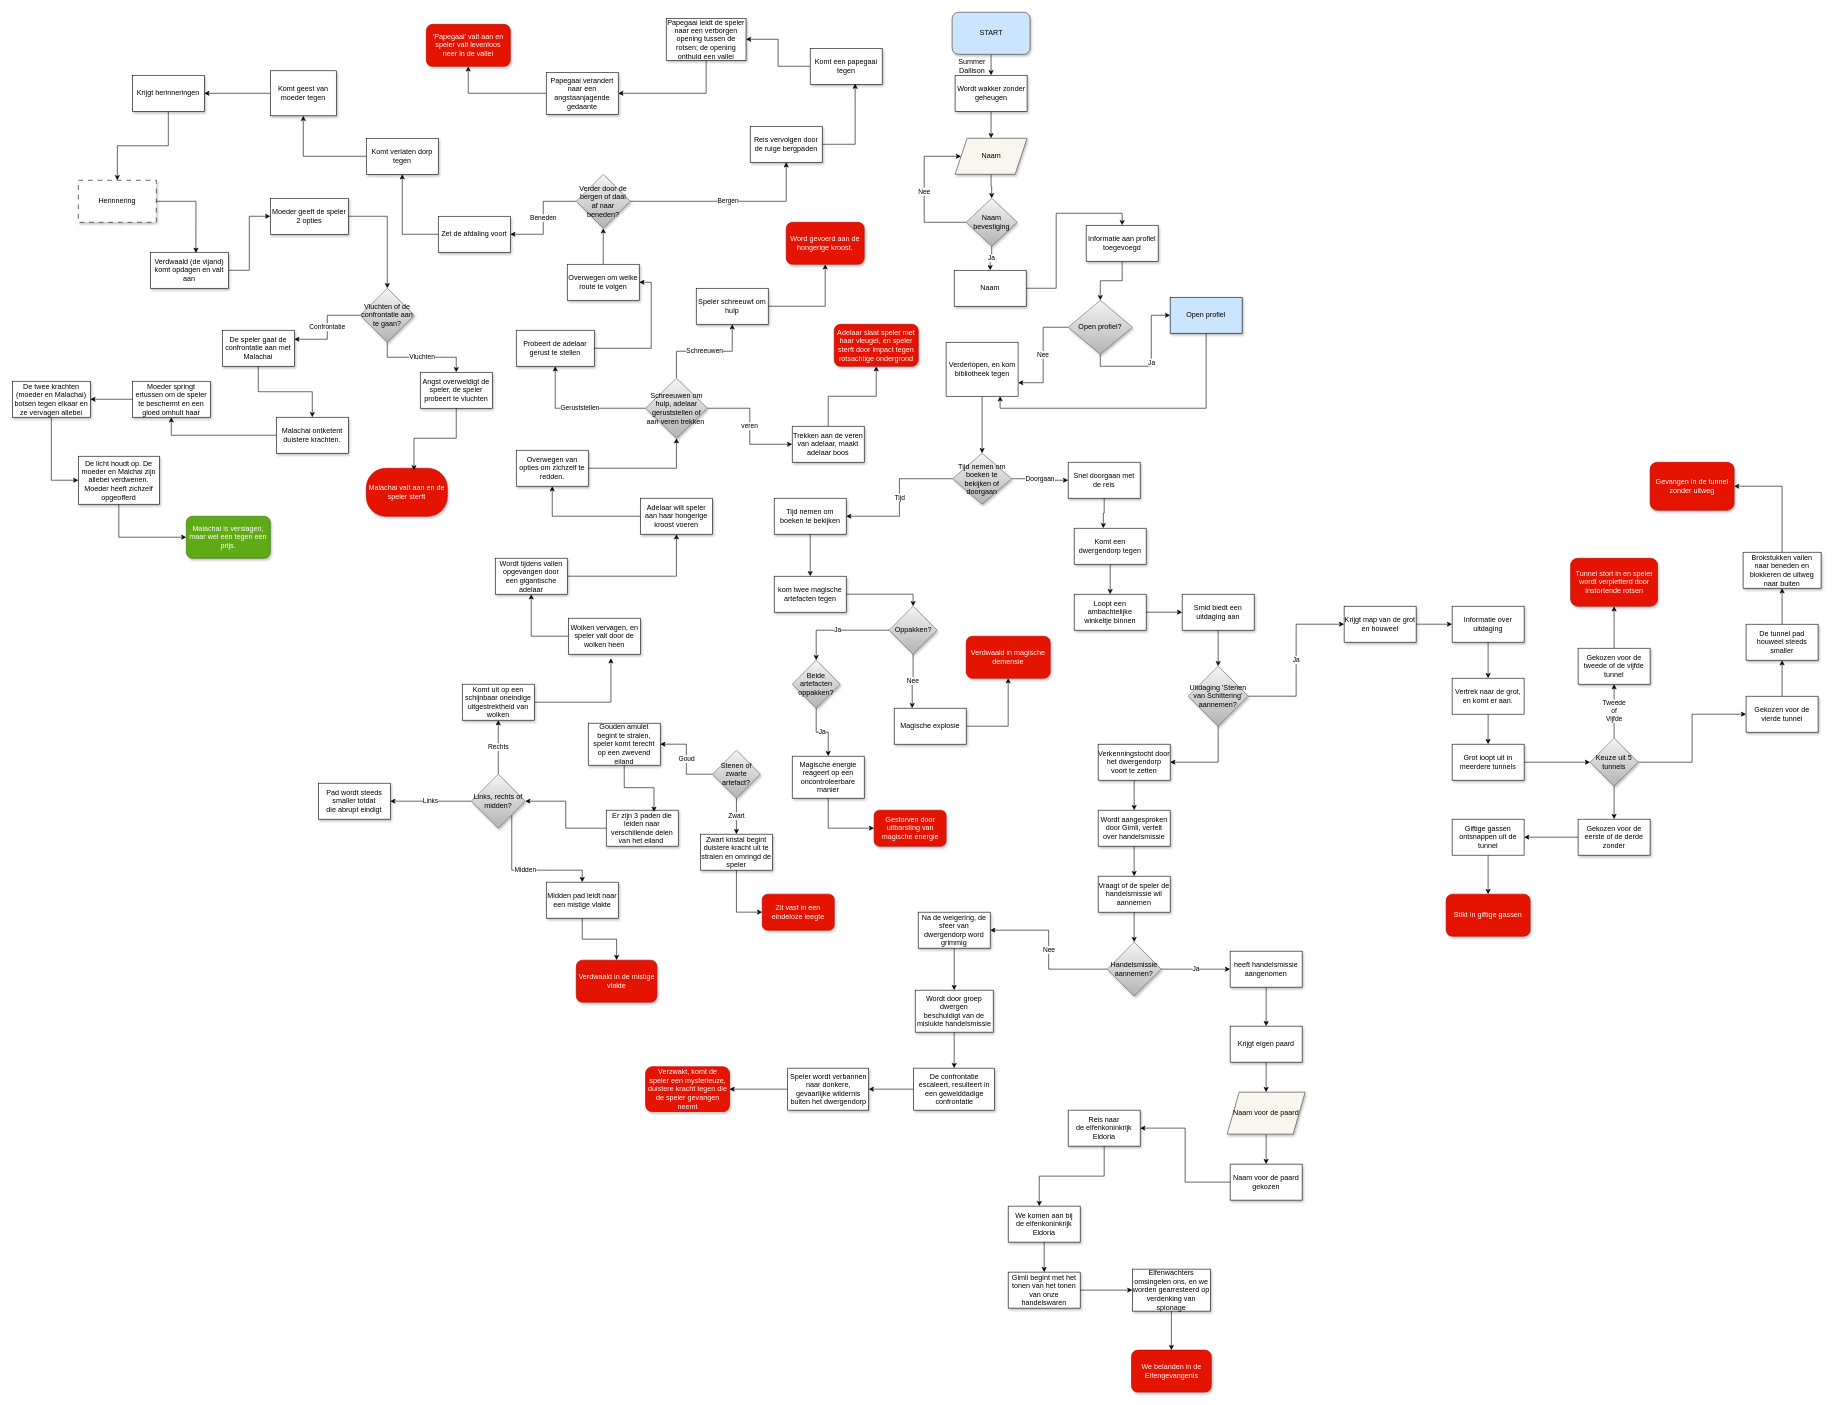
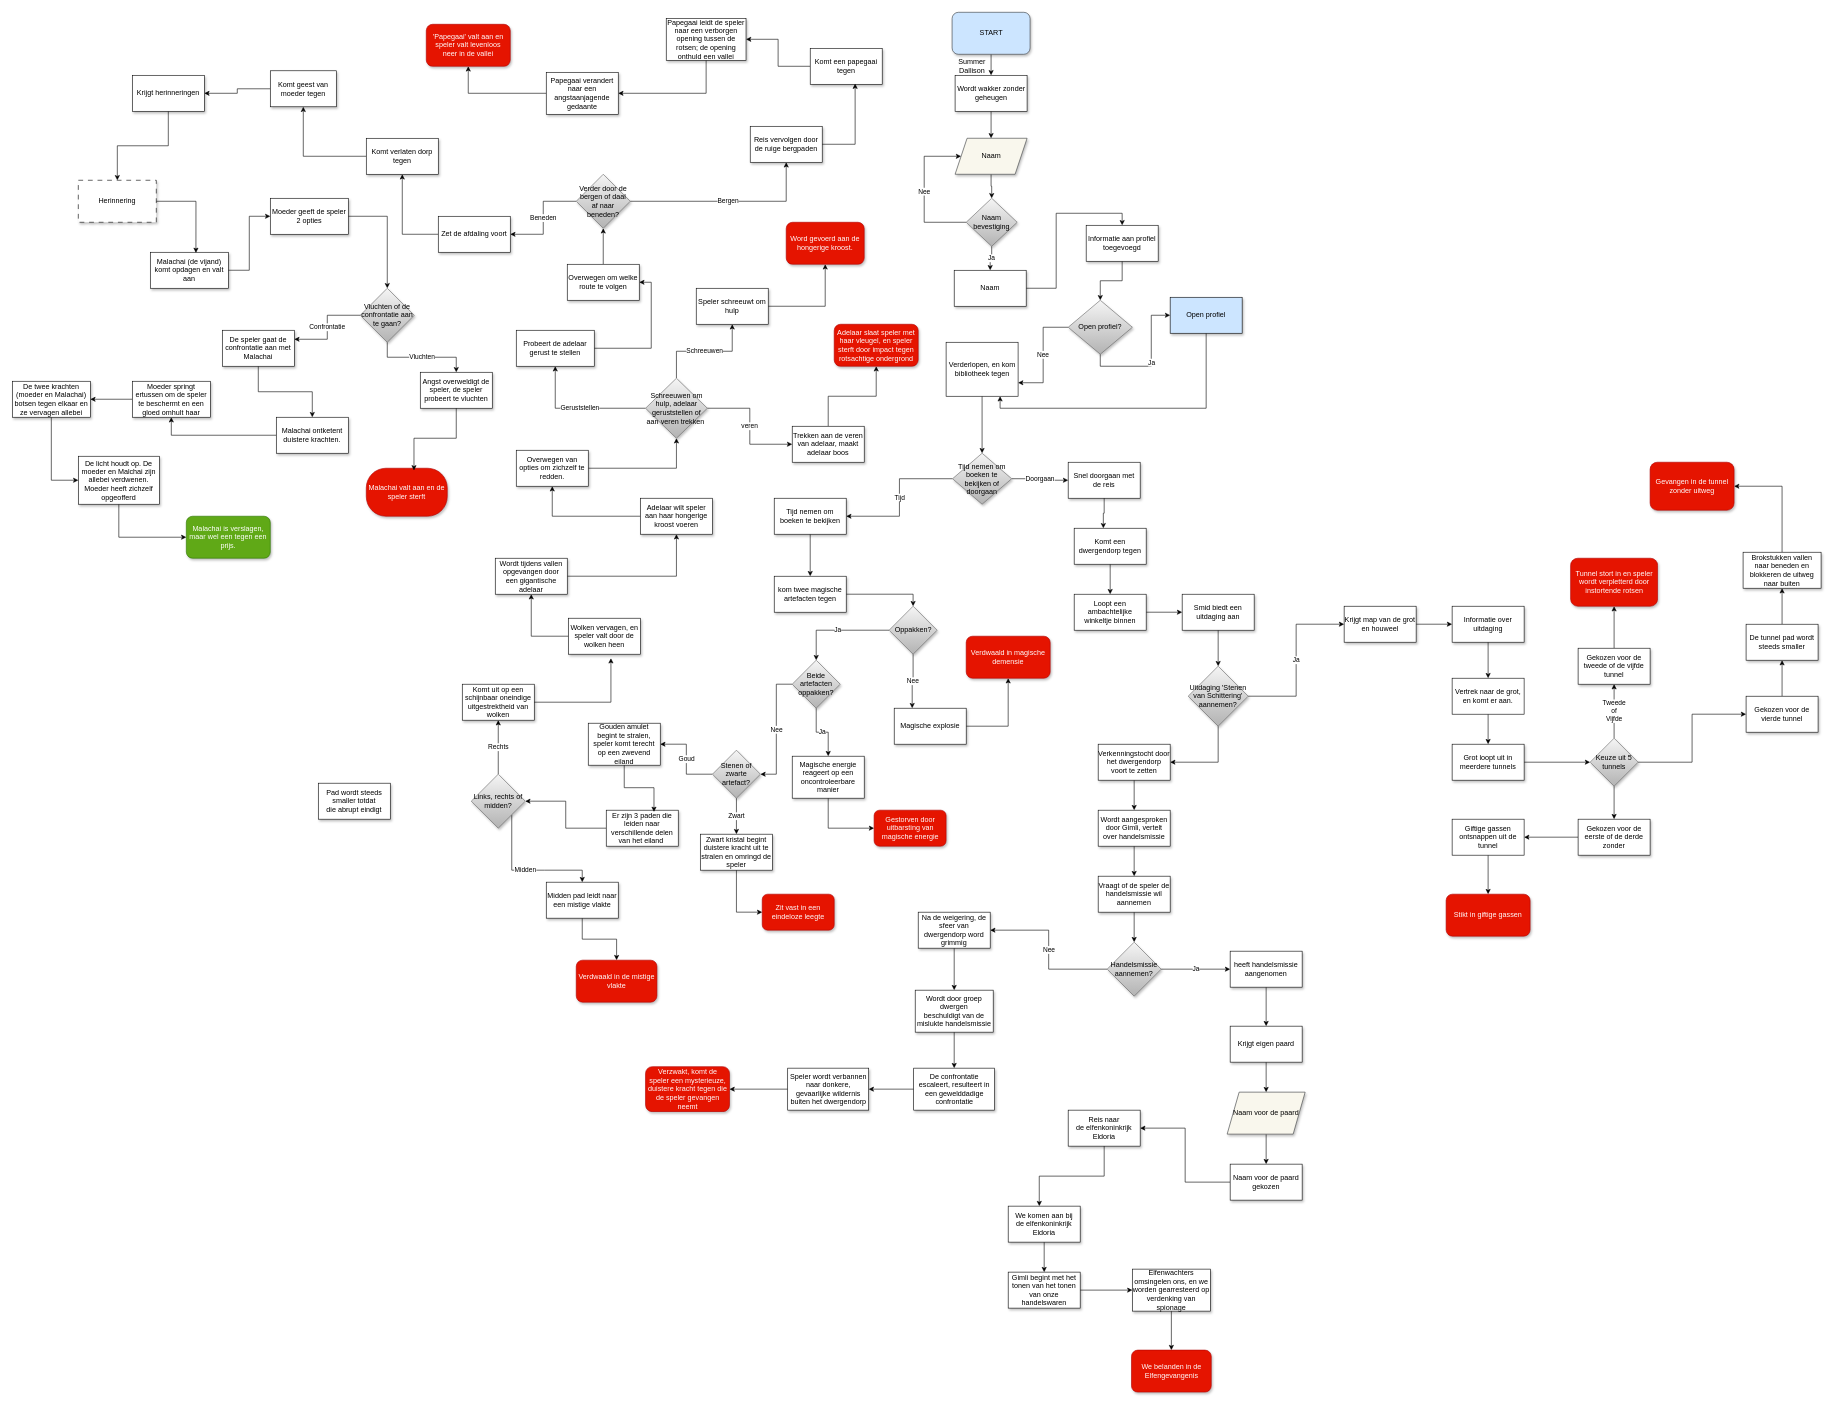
node "Komt geest van moeder tegen": size 66x45 -> 66x36
node "Verdwaald (de vijand) komt opdagen en valt aan": label "Verdwaald (de vijand) komt opdagen en valt aan" -> "Malachai (de vijand) komt opdagen en valt aan"
node "De tunnel pad houweel steeds smaller": label "De tunnel pad houweel steeds smaller" -> "De tunnel pad wordt steeds smaller"
edge "Beide artefacten oppakken?" -> "Stenen of zwarte artefact?": added, label "Nee"
edge "Links, rechts of midden?" -> "Pad wordt steeds smaller totdat die abrupt eindigt": removed, label "Links"
